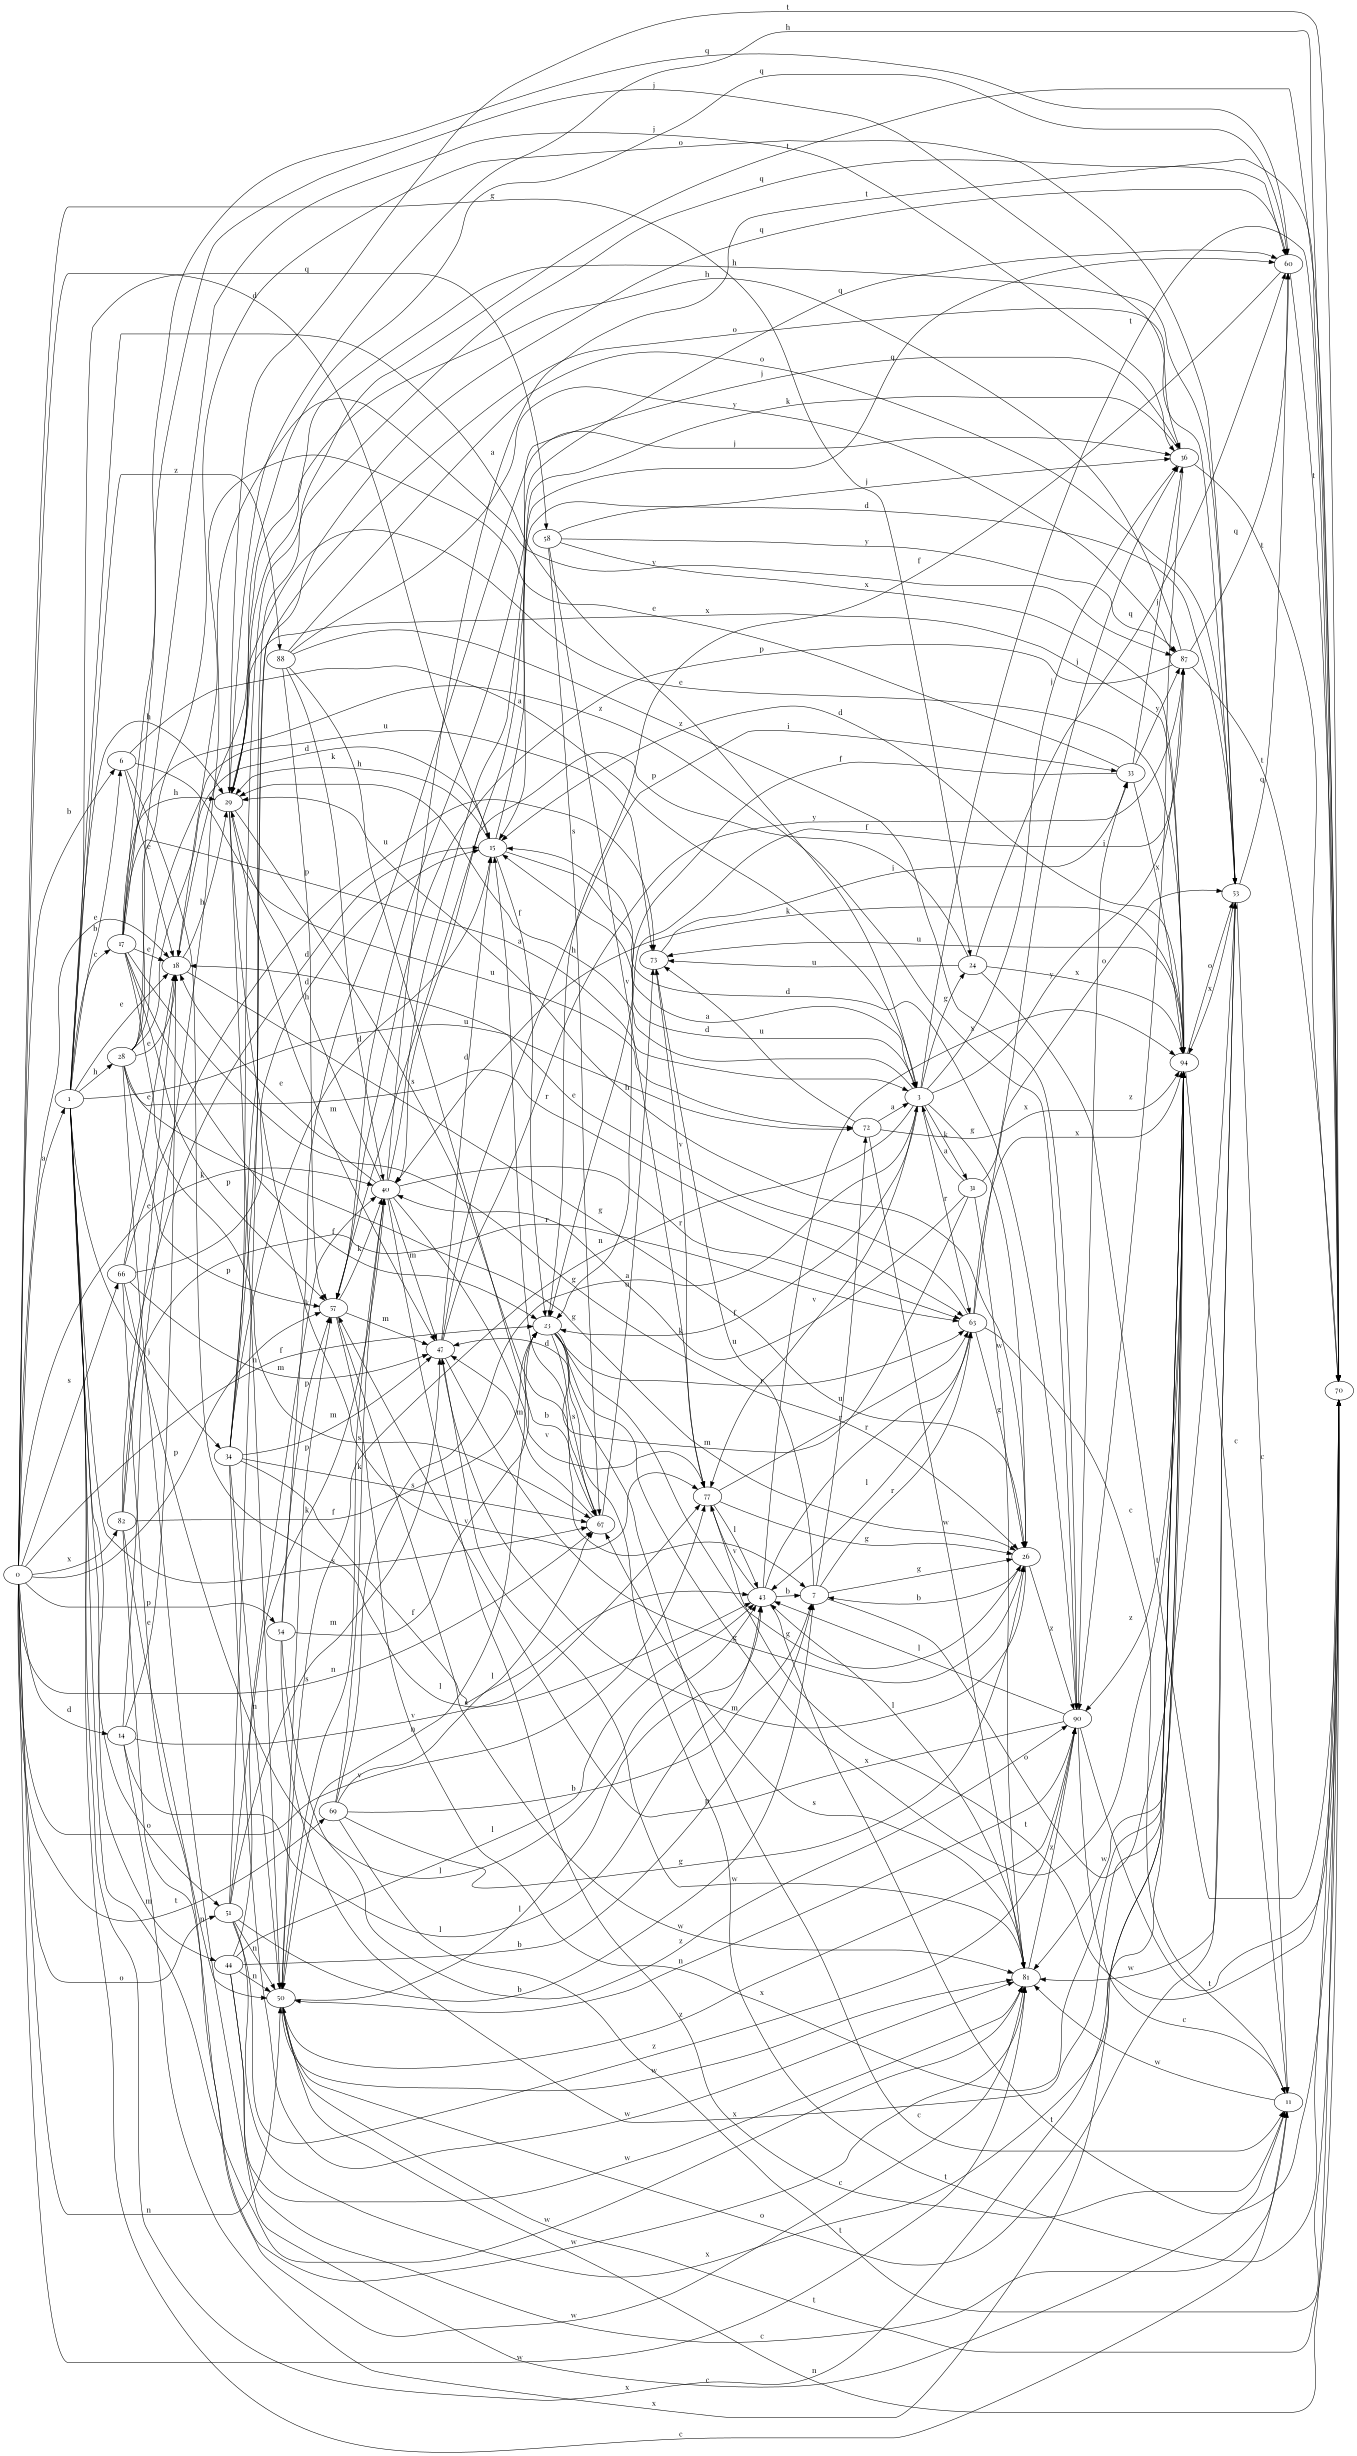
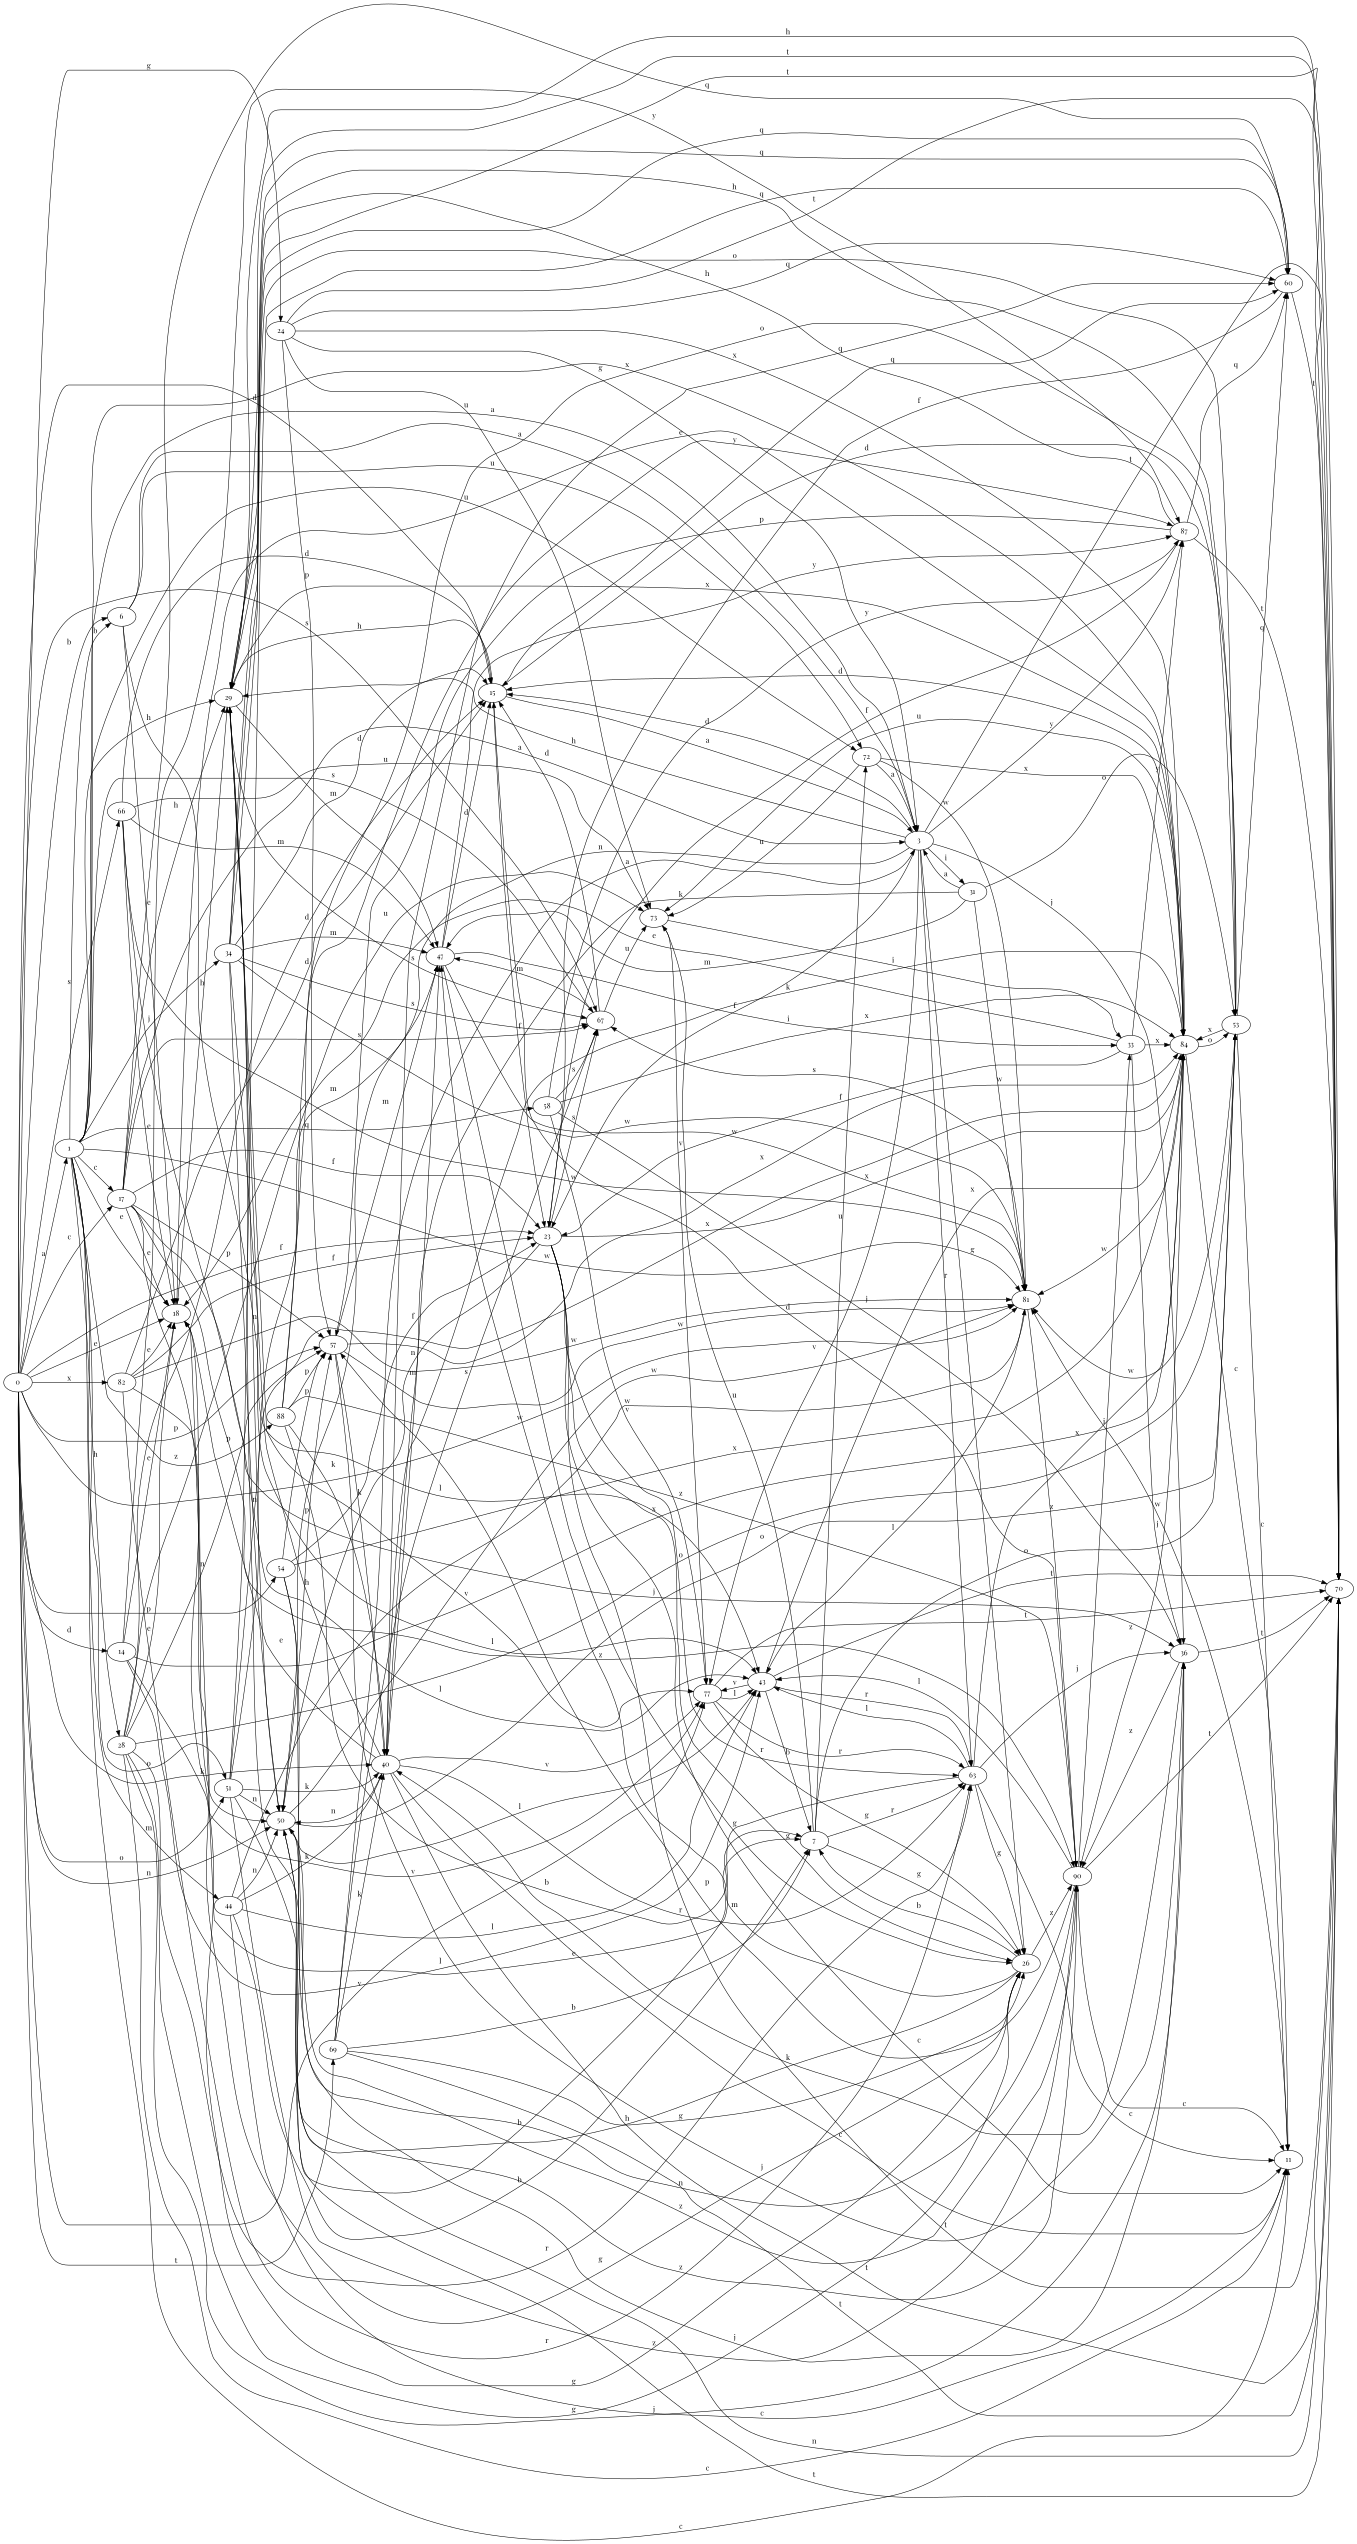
edge "3" -> "24": reversed
node "94": label "94" -> "84"
edge "3" -> "31": label "k" -> "i"
edge "0" -> "17": added, label "c"
